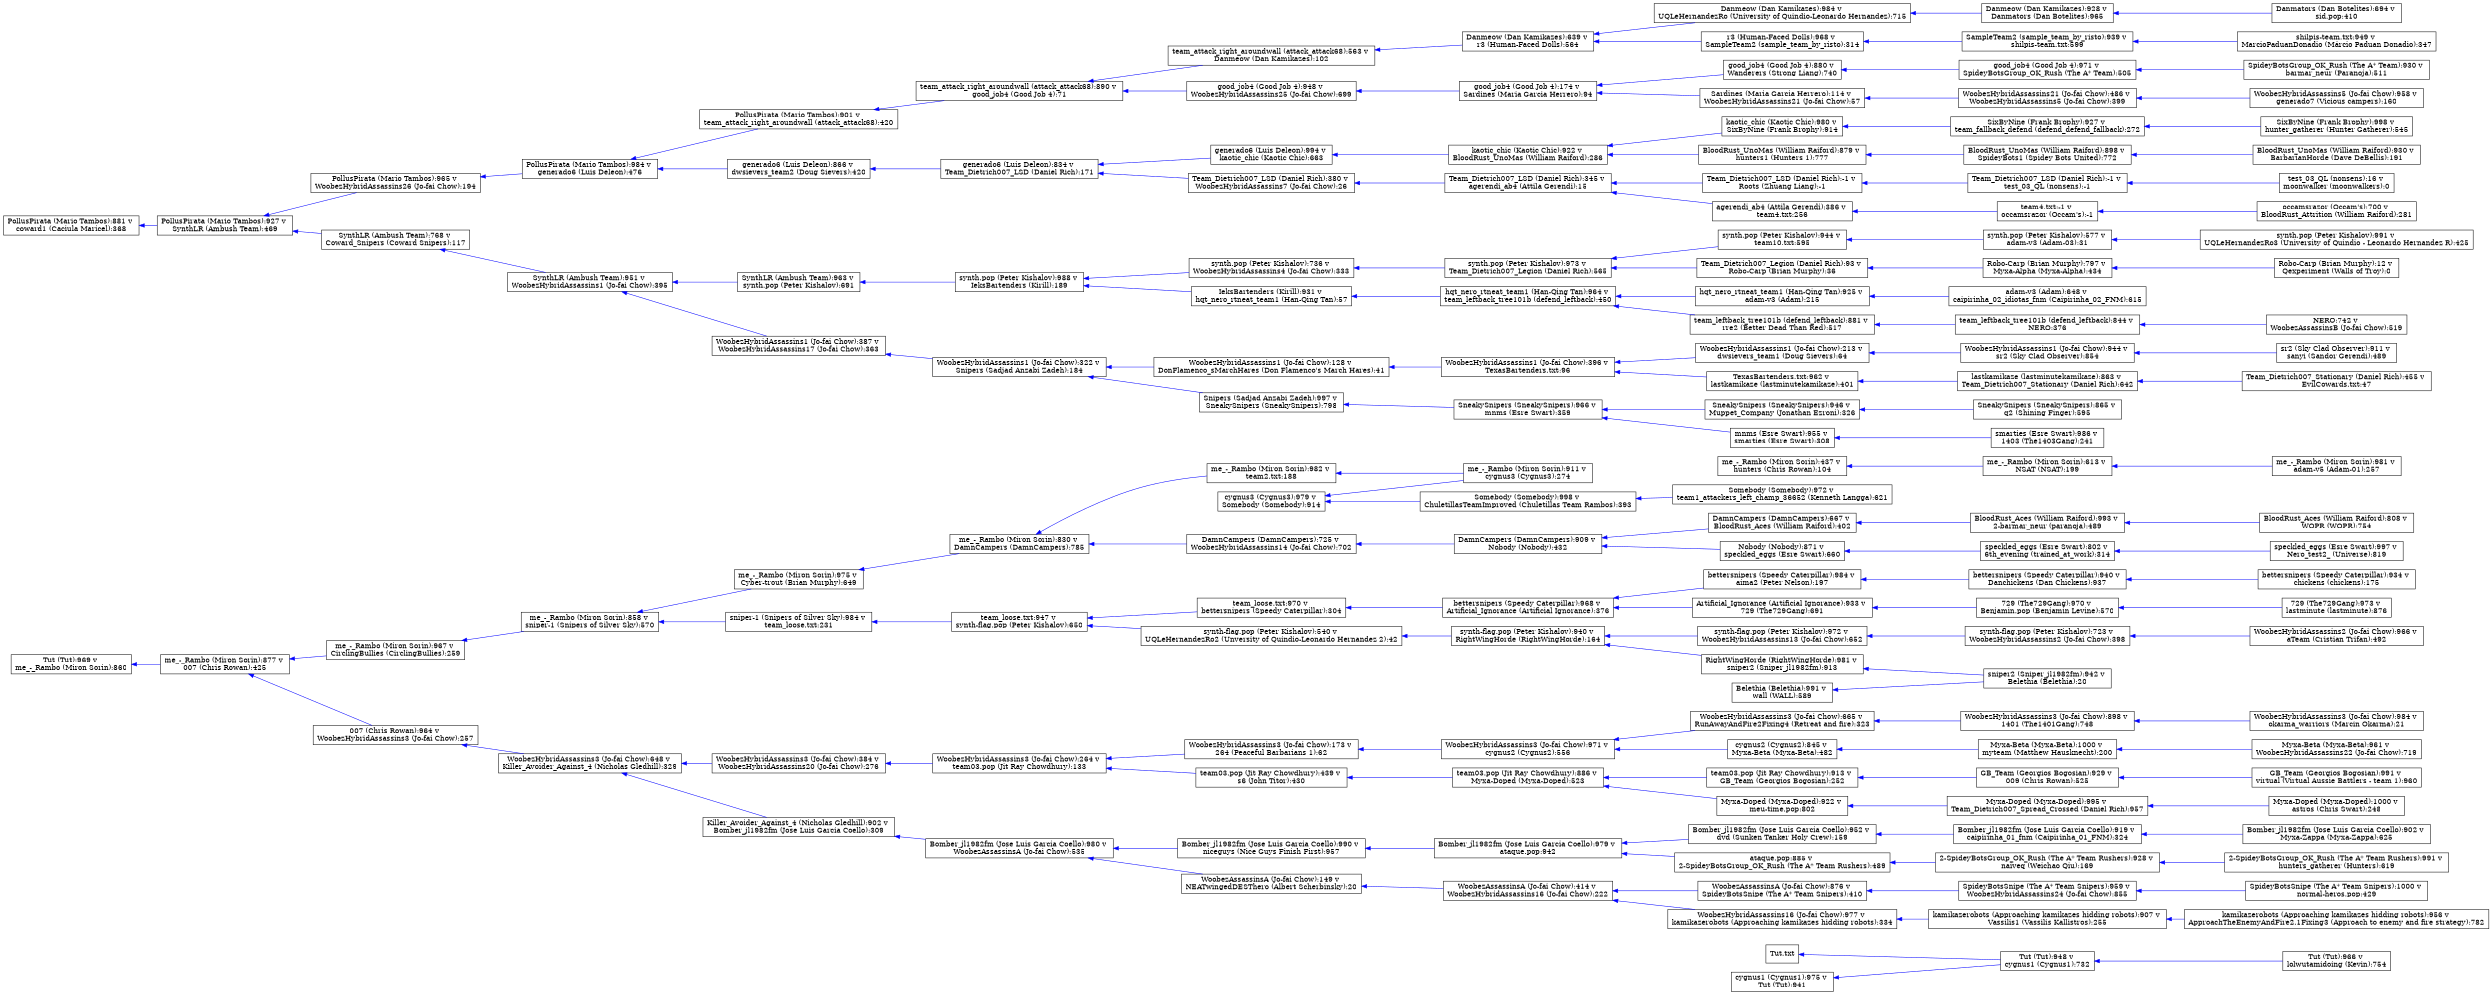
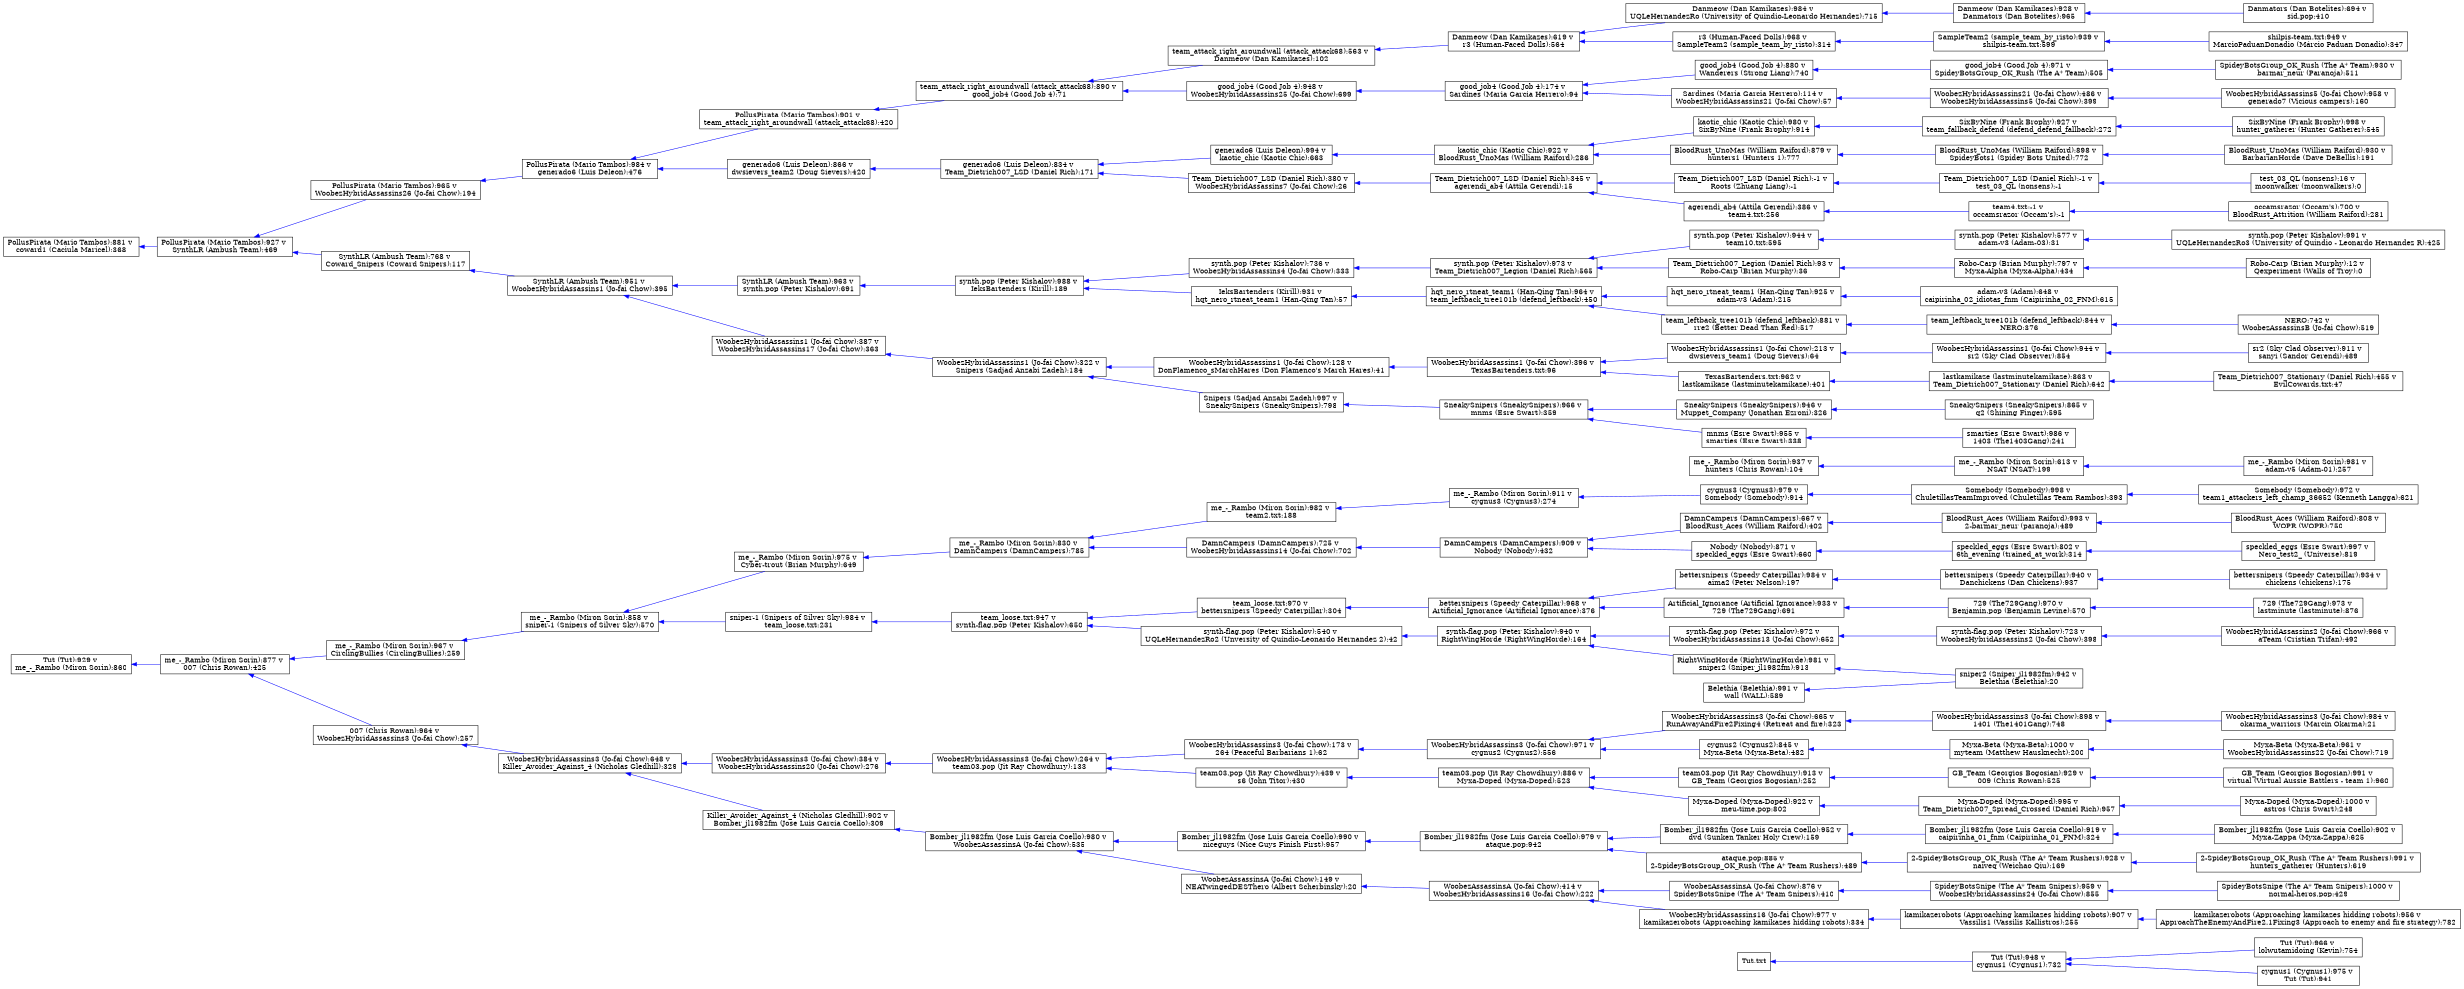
node "Danmeow (Dan Kamikazes):639 v r3 (Human-Faced Dolls):564": label "Danmeow (Dan Kamikazes):639 v r3 (Human-Faced Dolls):564" -> "Danmeow (Dan Kamikazes):619 v r3 (Human-Faced Dolls):564"
node "mnms (Esre Swart):955 v smarties (Esre Swart):308": label "mnms (Esre Swart):955 v smarties (Esre Swart):308" -> "mnms (Esre Swart):955 v smarties (Esre Swart):338"
node "me_-_Rambo (Miron Sorin):437 v hunters (Chris Rowan):104": label "me_-_Rambo (Miron Sorin):437 v hunters (Chris Rowan):104" -> "me_-_Rambo (Miron Sorin):937 v hunters (Chris Rowan):104"
edge "me_-_Rambo (Miron Sorin):911 v cygnus3 (Cygnus3):274" -> "cygnus3 (Cygnus3):979 v Somebody (Somebody):914": reversed
node "BloodRust_Aces (William Raiford):808 v WOPR (WOPR):754": label "BloodRust_Aces (William Raiford):808 v WOPR (WOPR):754" -> "BloodRust_Aces (William Raiford):808 v WOPR (WOPR):750"
node "Tut (Tut):969 v me_-_Rambo (Miron Sorin):860": label "Tut (Tut):969 v me_-_Rambo (Miron Sorin):860" -> "Tut (Tut):929 v me_-_Rambo (Miron Sorin):860"
edge "Tut (Tut):948 v cygnus1 (Cygnus1):732" -> "cygnus1 (Cygnus1):975 v Tut (Tut):941": reversed
